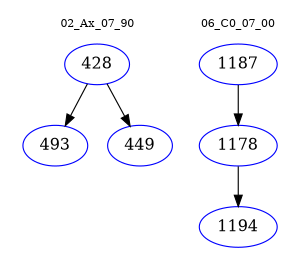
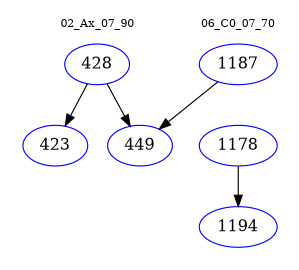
cluster "06_C0_07_00": label "06_C0_07_00" -> "06_C0_07_70"
edge "1187" -> "1178": now "1187" -> "449"
node "493": label "493" -> "423"
